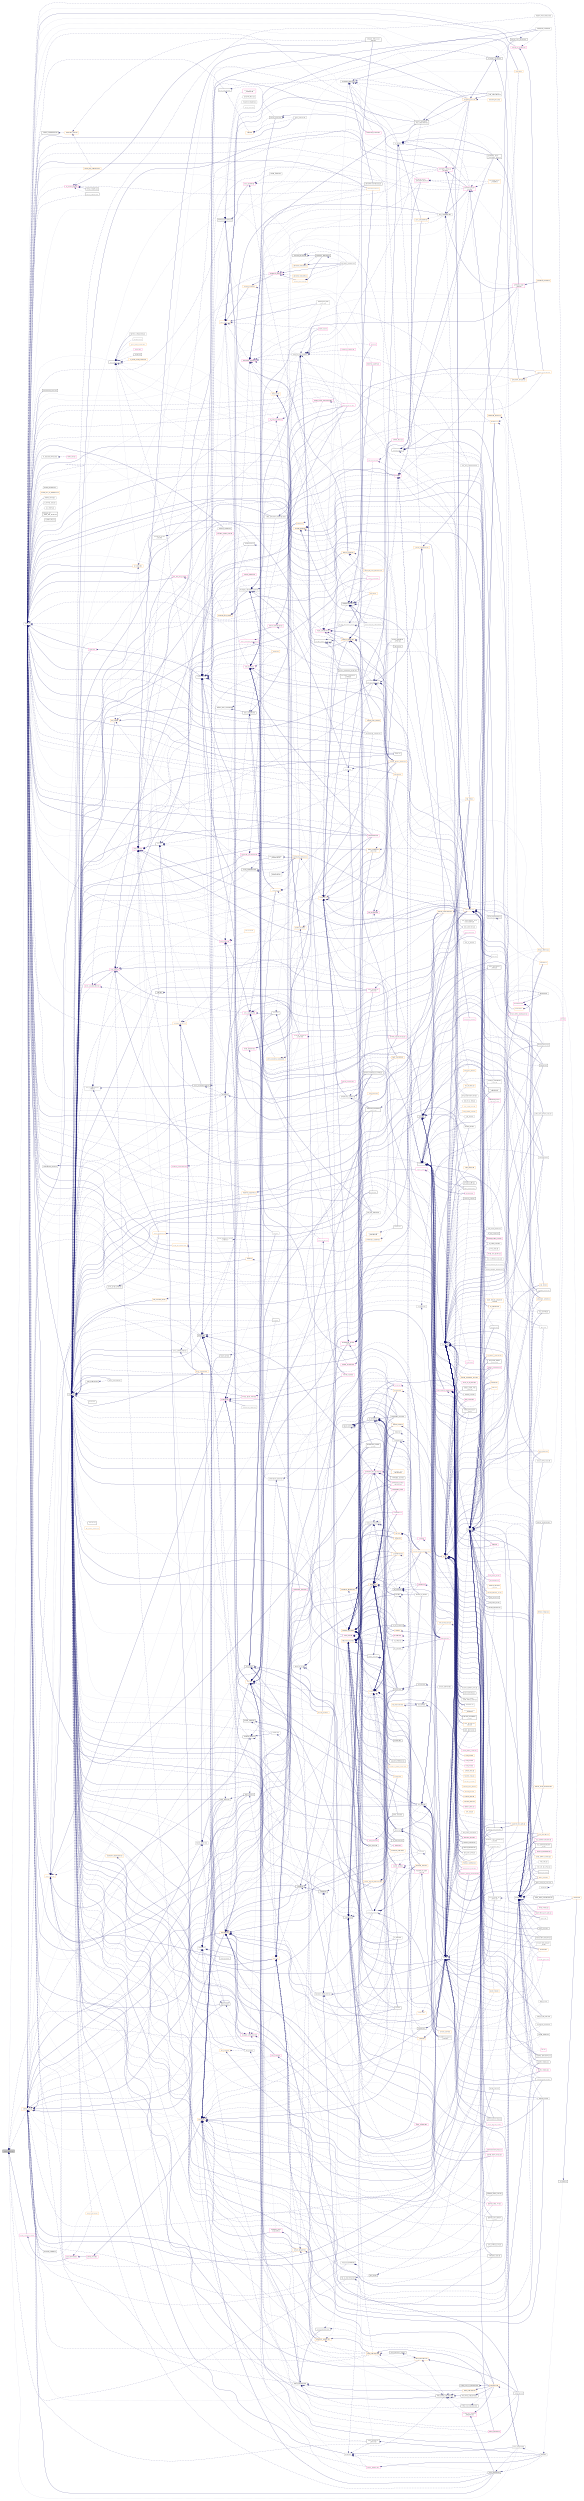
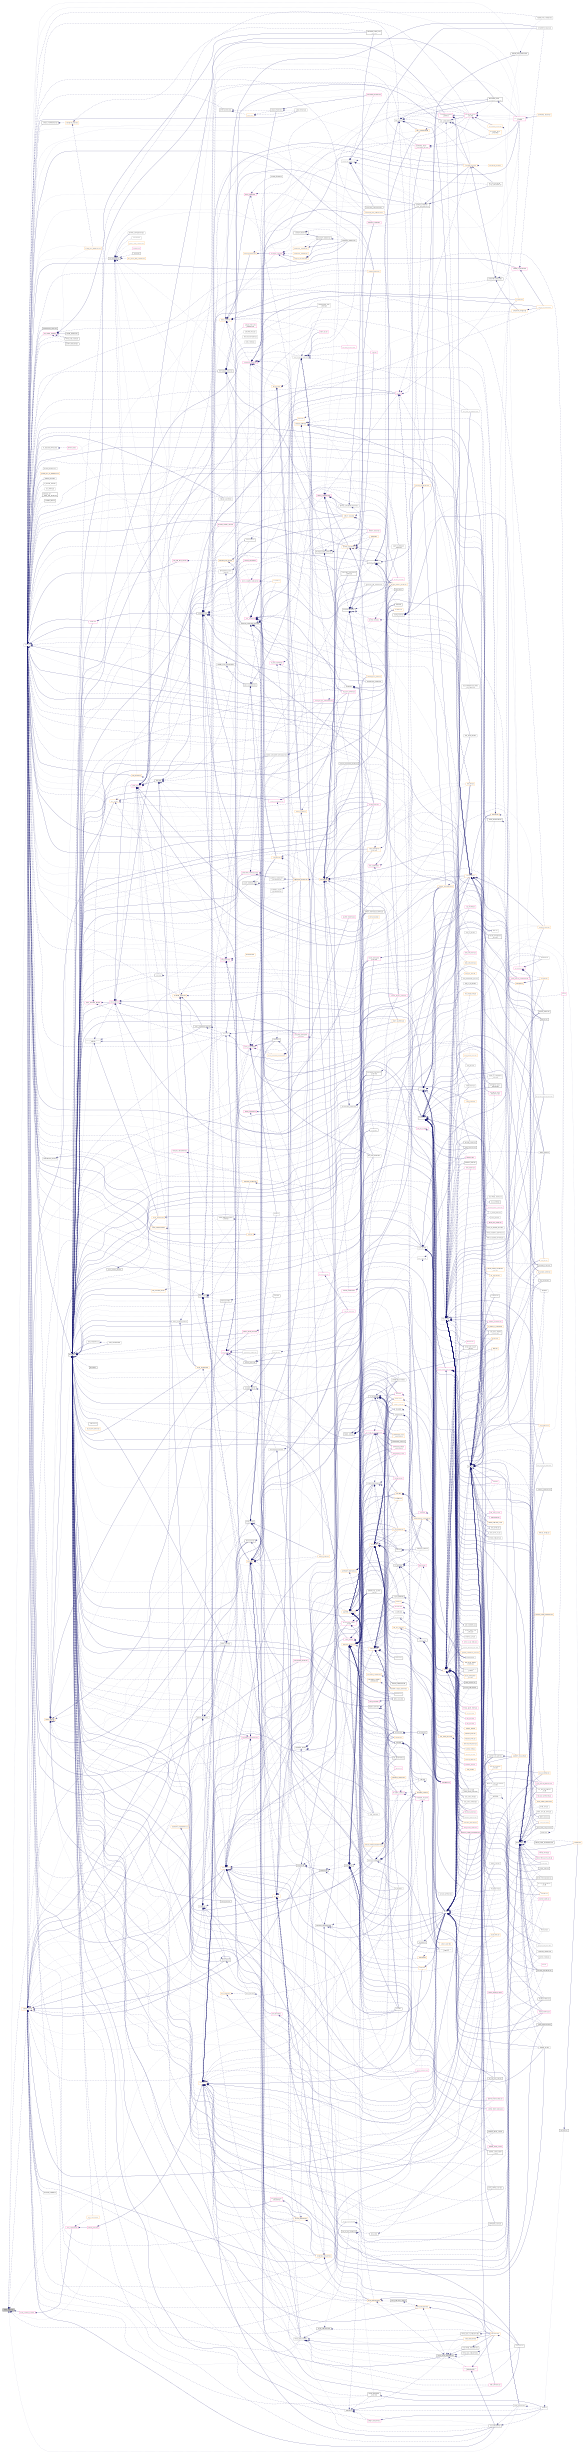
node "thread_pool_base.cpp": added
edge "big_boot_barrier.hpp" -> "put_parcel.hpp": now "big_boot_barrier.hpp" -> "serialization_access _data.hpp"
